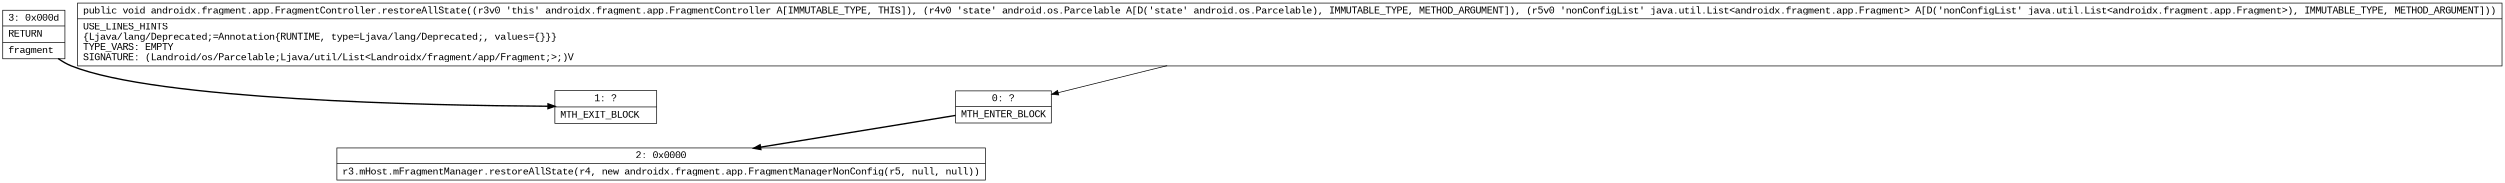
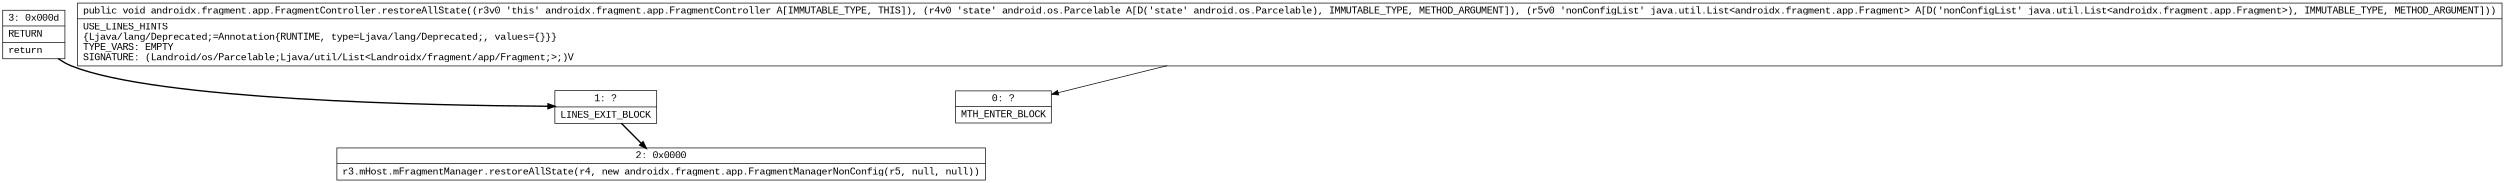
node "3: 0x000d": text "fragment" -> "return"
node "1: ?": text "MTH_EXIT_BLOCK" -> "LINES_EXIT_BLOCK"
edge "0: ?" -> "2: 0x0000": now "1: ?" -> "2: 0x0000"
